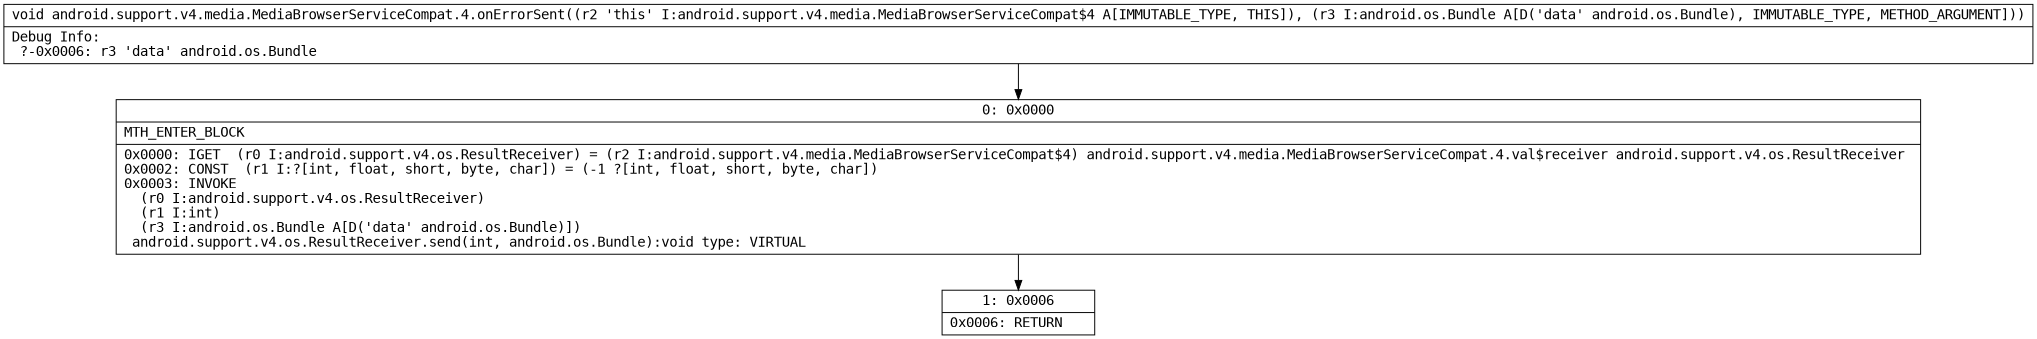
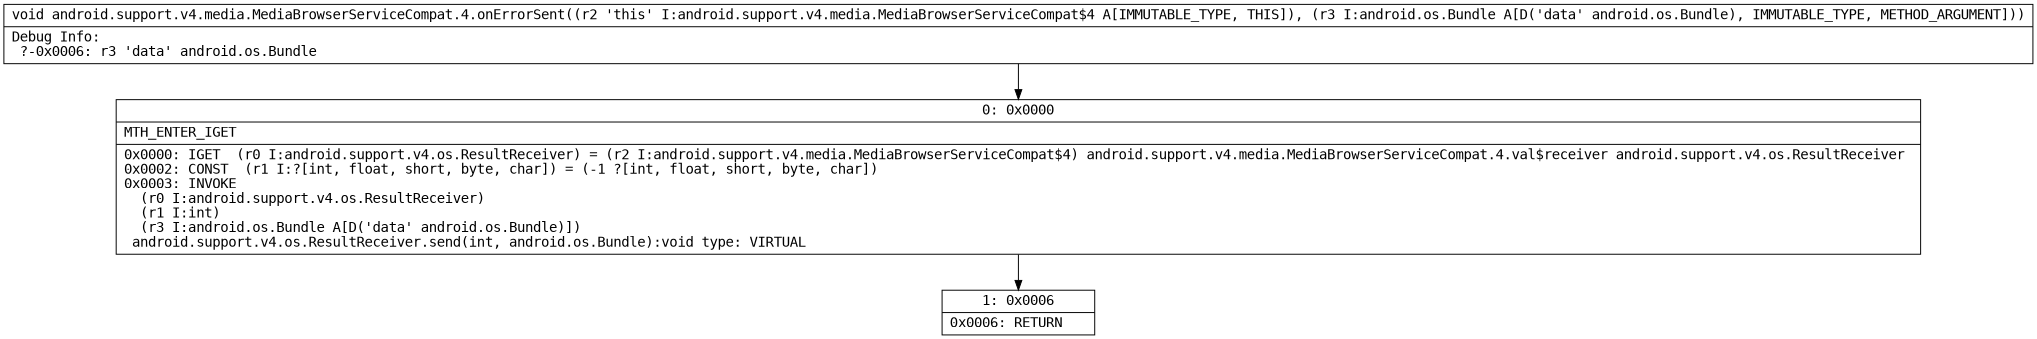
node "0: 0x0000": text "MTH_ENTER_BLOCK" -> "MTH_ENTER_IGET"
